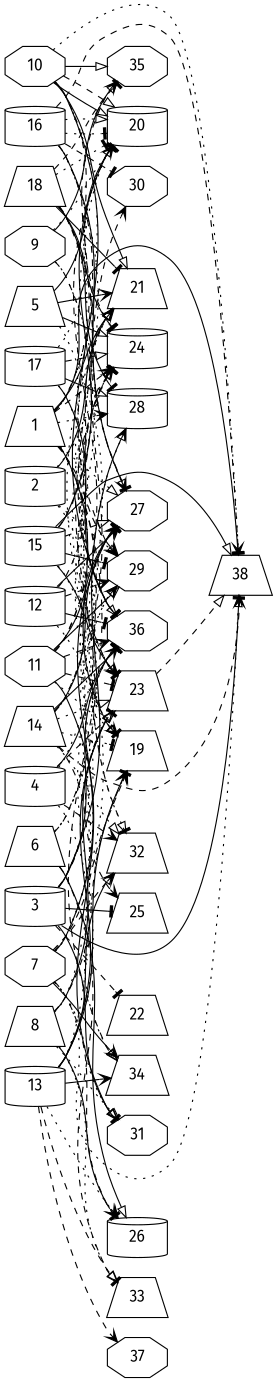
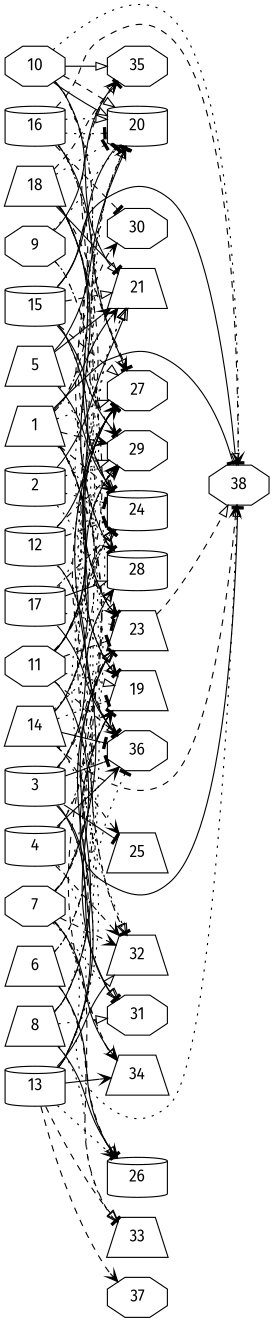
edge "10" -> "36": removed
edge "11" -> "24": arrowhead vee -> tee
node "38": shape trapezium -> octagon
node "22": removed
